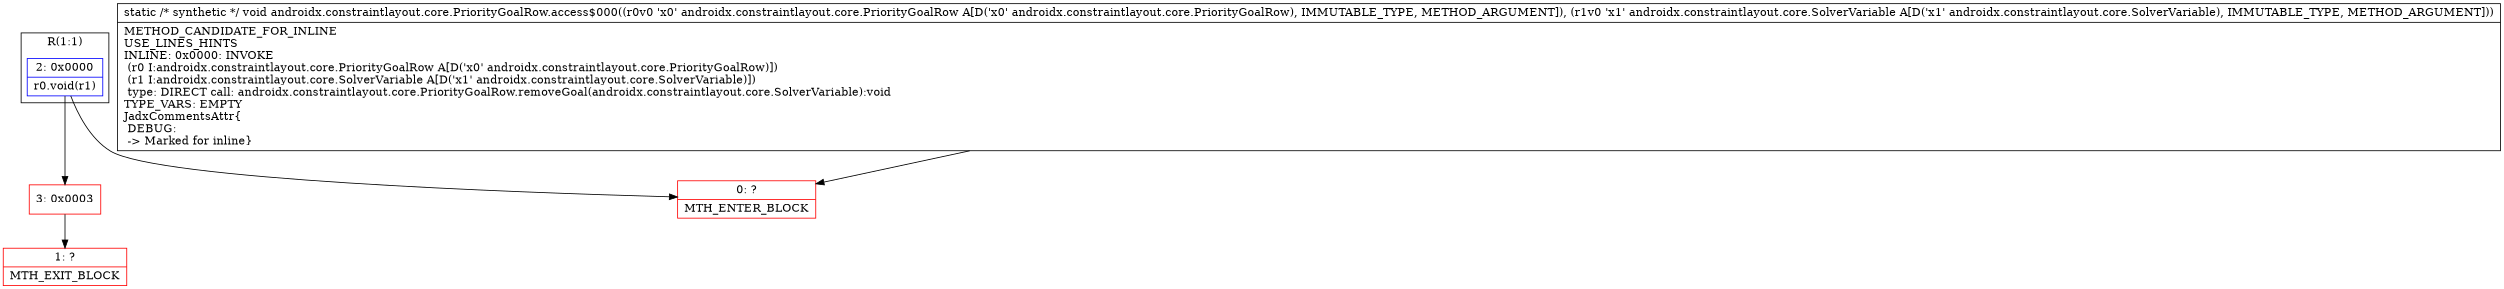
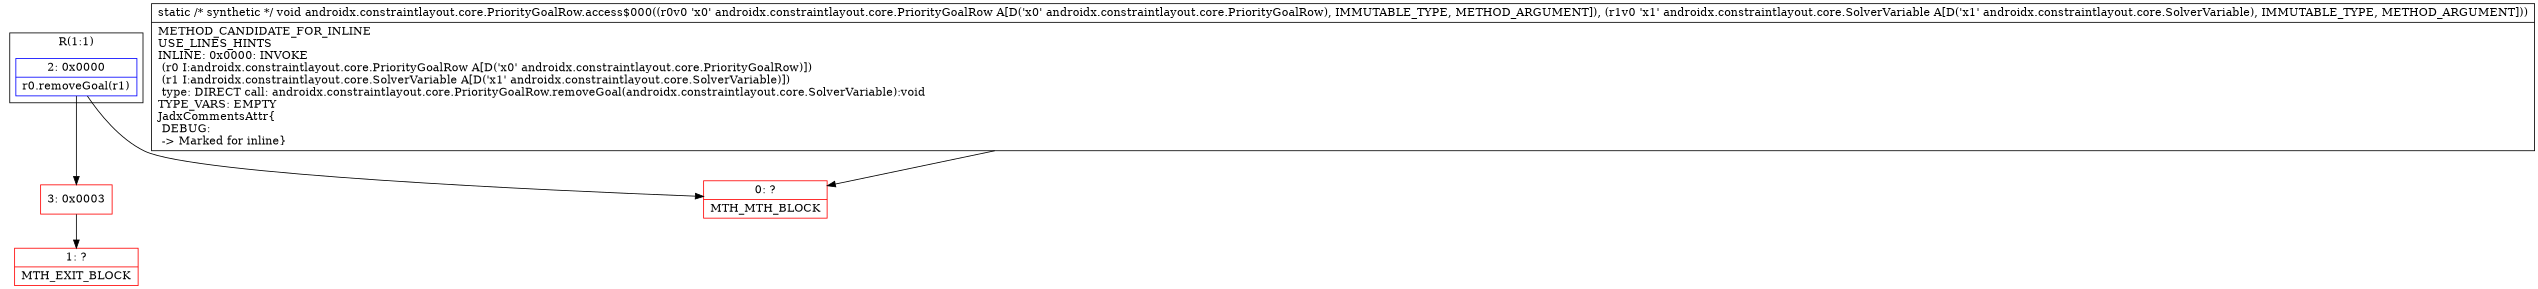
node "2: 0x0000": text "r0.void(r1)" -> "r0.removeGoal(r1)"
node "0: ?": text "MTH_ENTER_BLOCK" -> "MTH_MTH_BLOCK"
